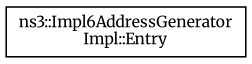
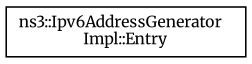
node "ns3::Impl6AddressGenerator Impl::Entry": label "ns3::Impl6AddressGenerator Impl::Entry" -> "ns3::Ipv6AddressGenerator Impl::Entry"
